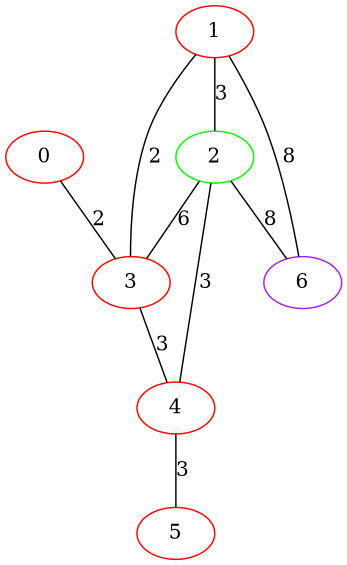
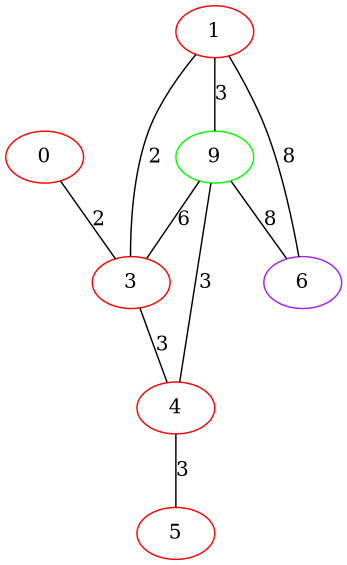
node "2": label "2" -> "9"
